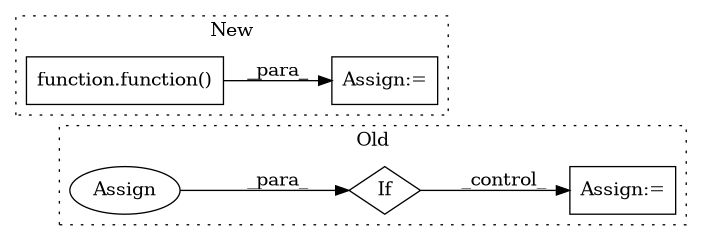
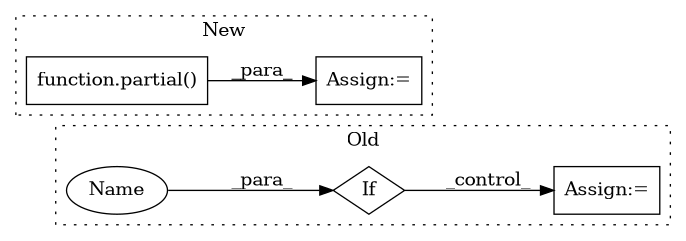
node "function.function()": label "function.function()" -> "function.partial()"
node "Assign": label "Assign" -> "Name"
